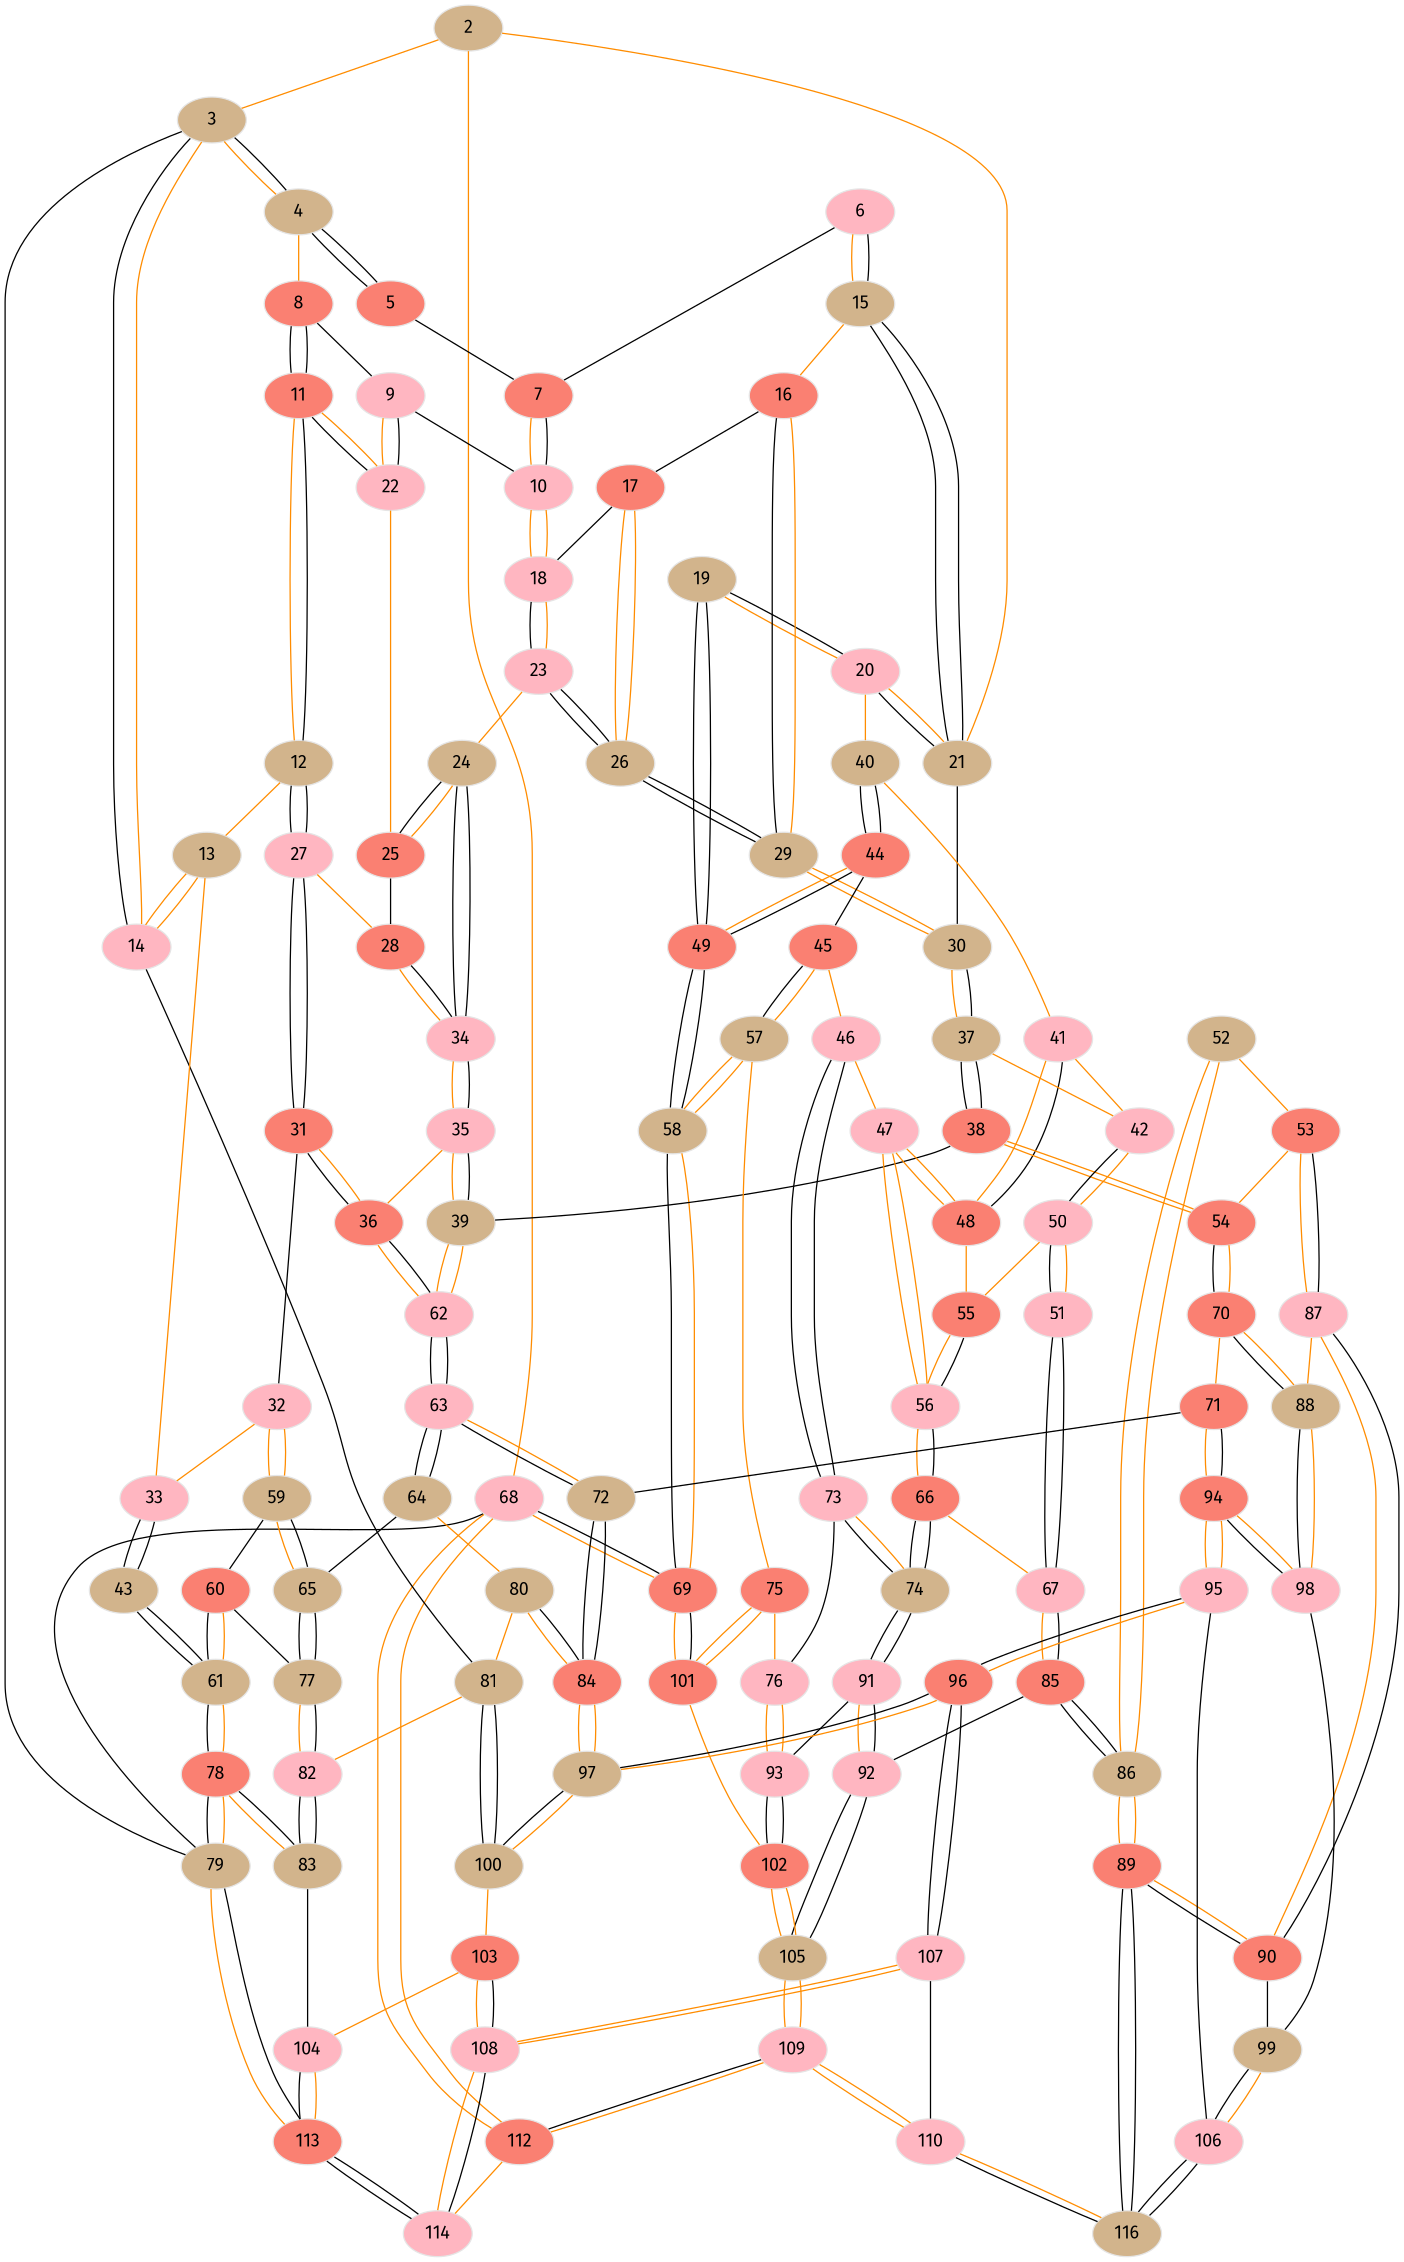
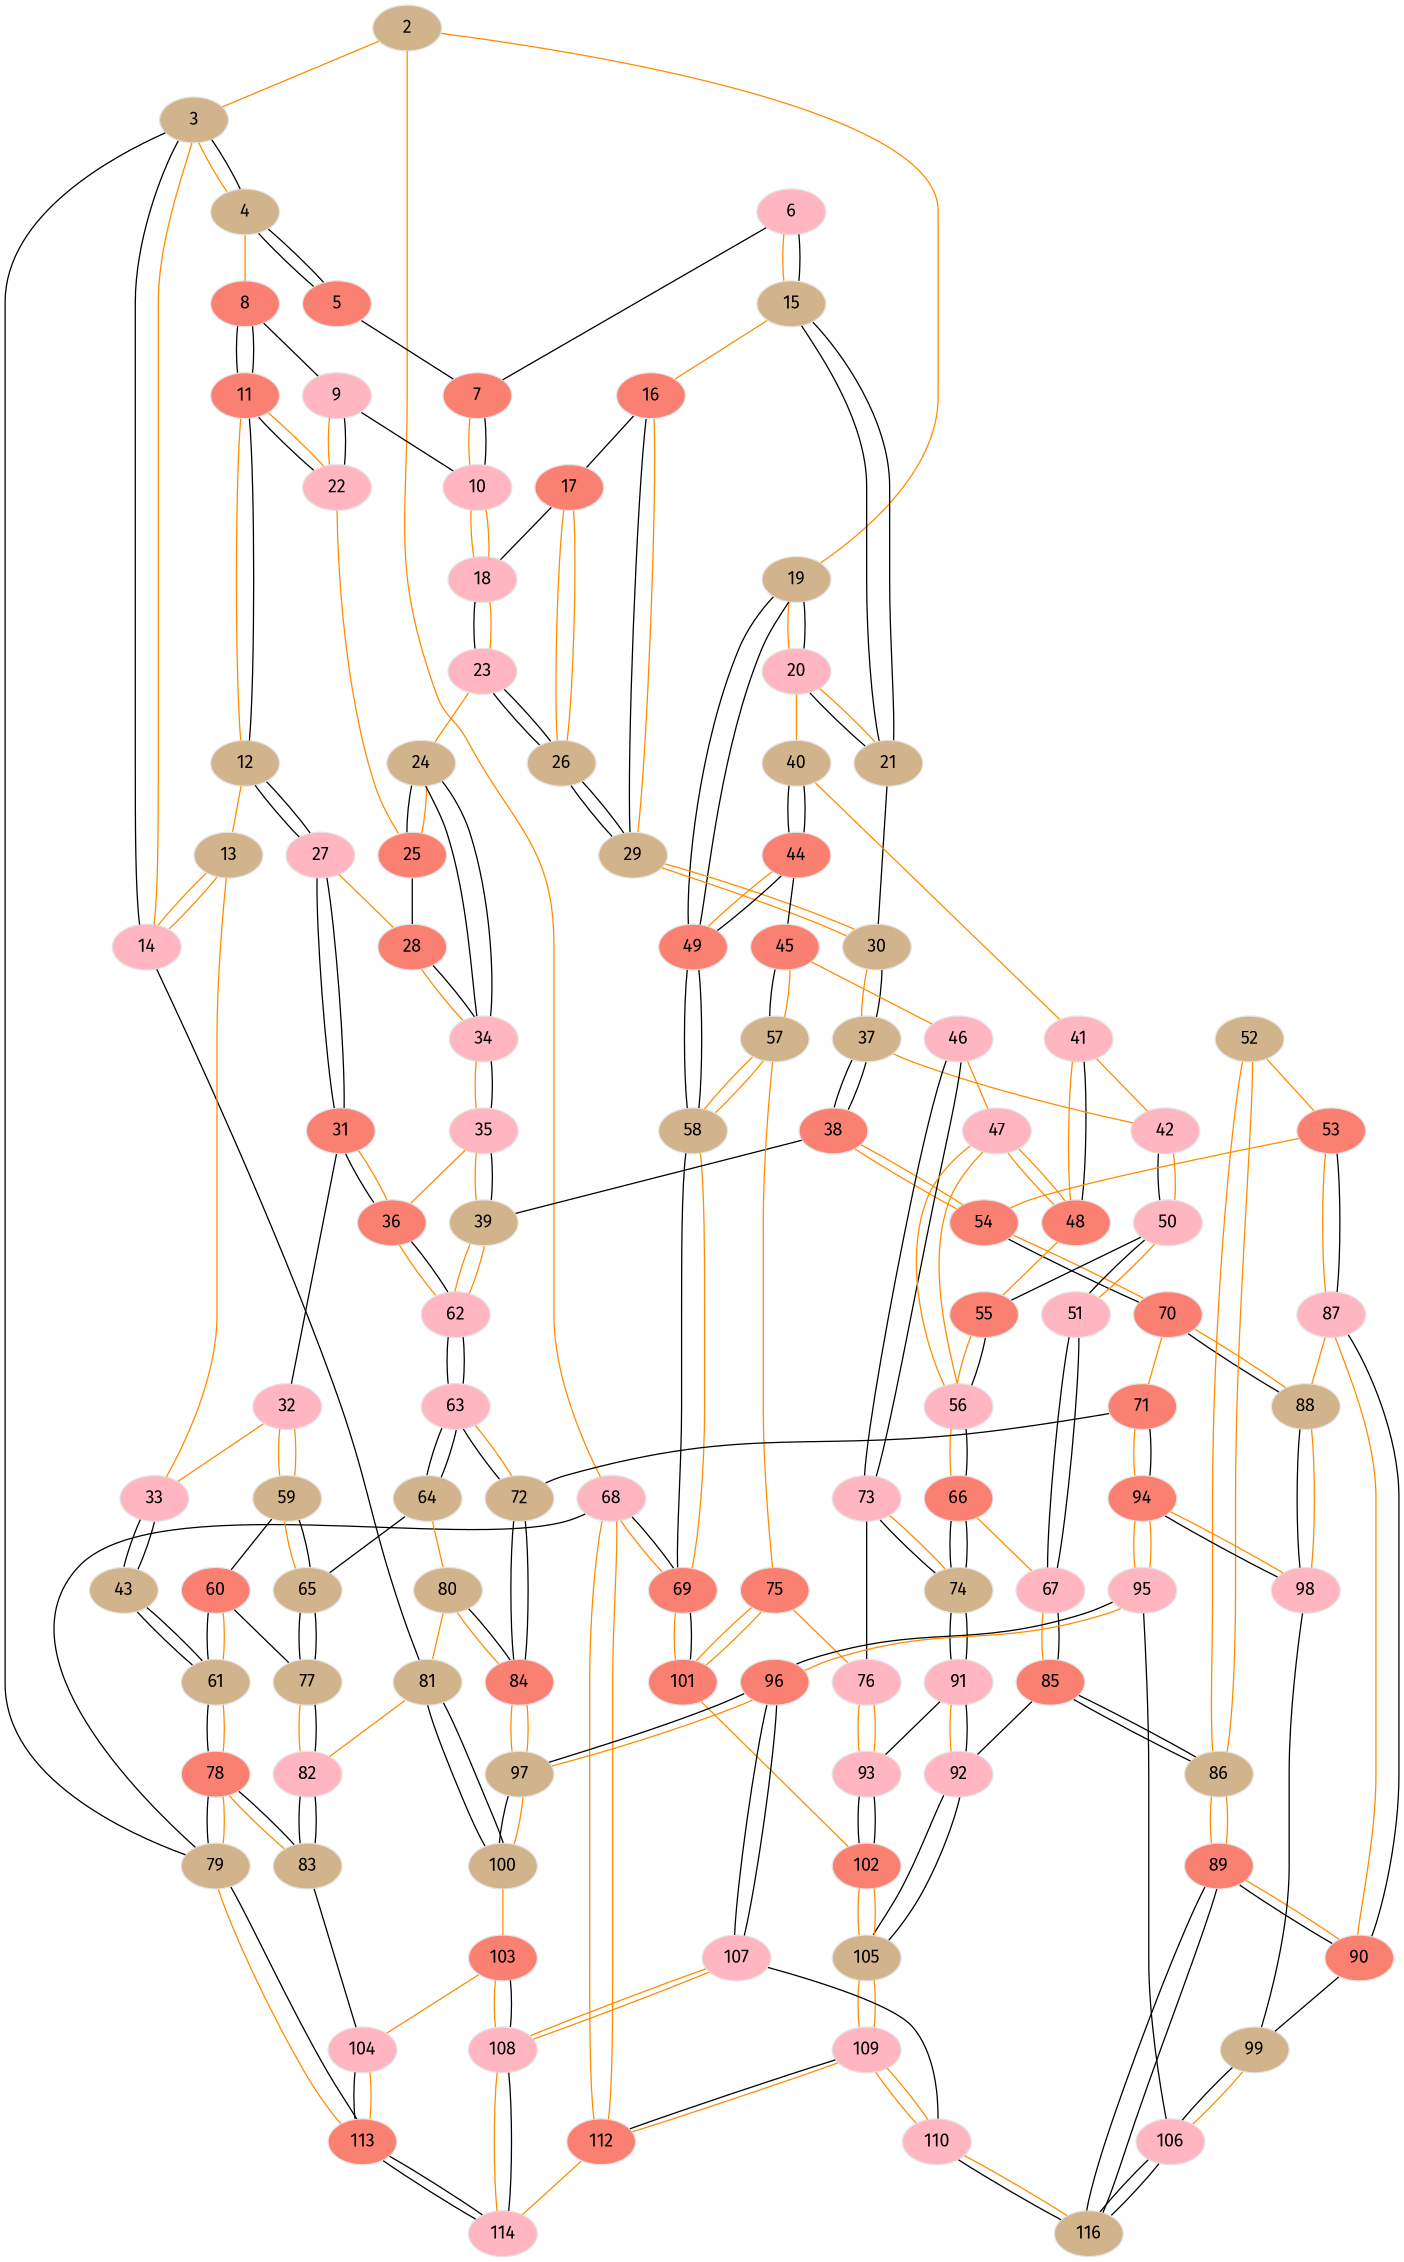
edge "2" -- "21": now "2" -- "19"
edge "50" -- "55": color darkorange -> black
